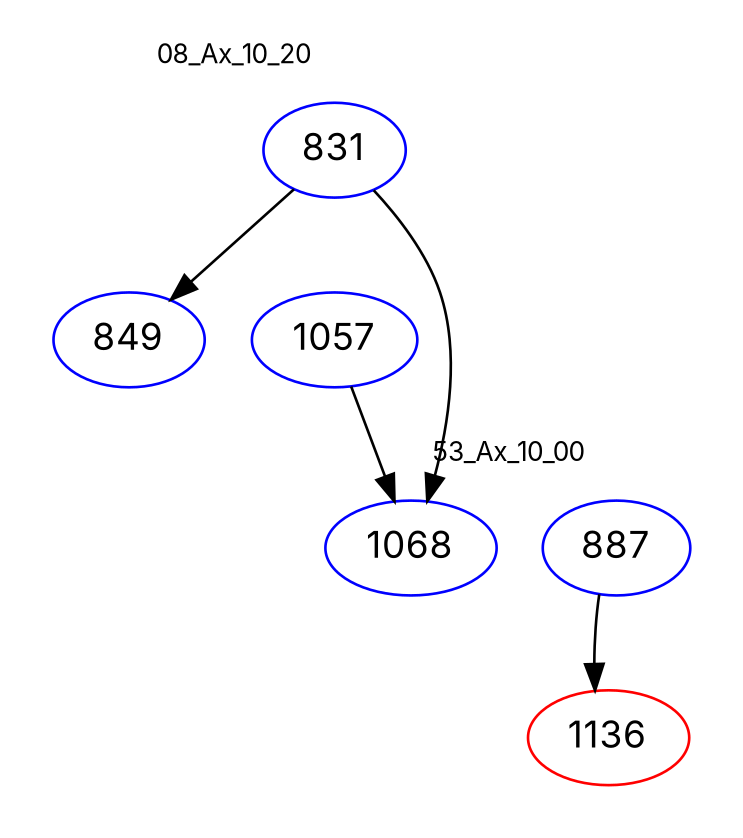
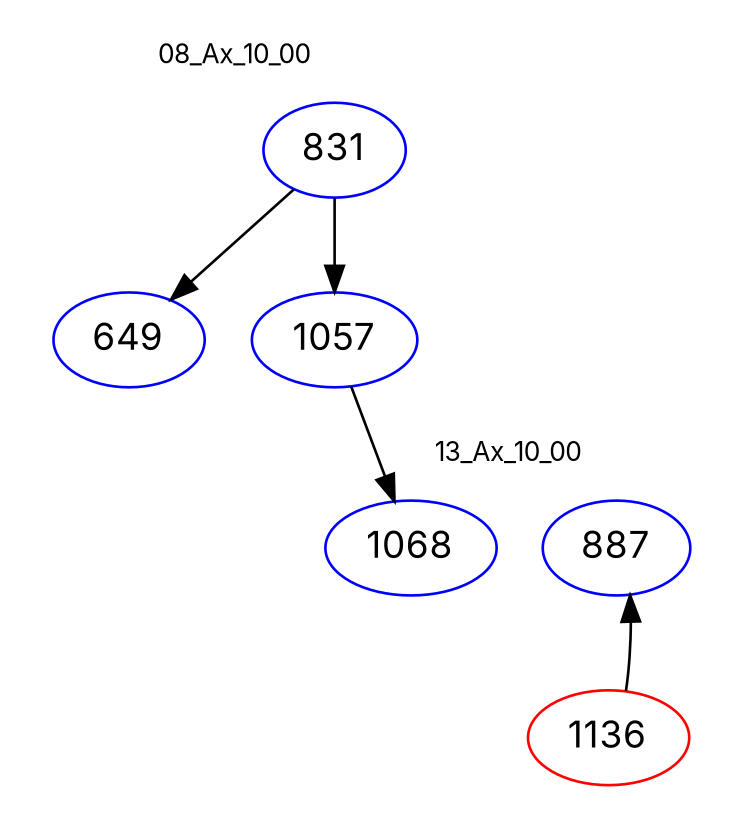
cluster "08_Ax_10_20": label "08_Ax_10_20" -> "08_Ax_10_00"
edge "831" -> "1068": now "831" -> "1057"
node "849": label "849" -> "649"
cluster "53_Ax_10_00": label "53_Ax_10_00" -> "13_Ax_10_00"
edge "887" -> "1136": reversed
